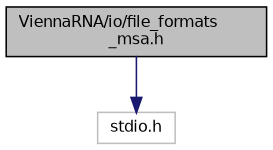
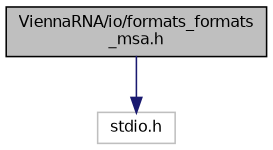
node "ViennaRNA/io/file_formats _msa.h": label "ViennaRNA/io/file_formats _msa.h" -> "ViennaRNA/io/formats_formats _msa.h"
